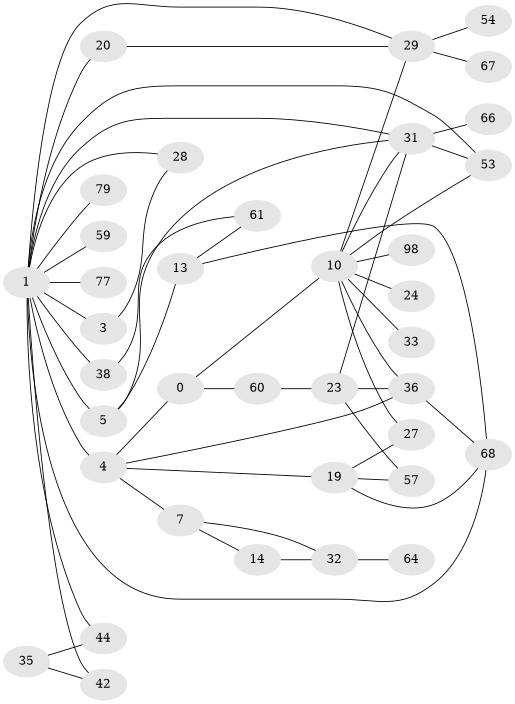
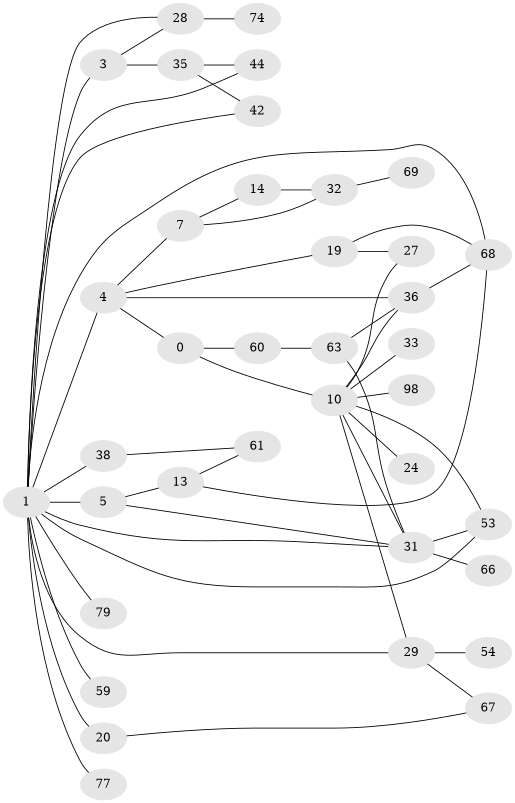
node "74": added
edge "20" -- "29": now "20" -- "67"
edge "3" -- "35": added
node "23": label "23" -> "63"
node "57": removed
node "64": label "64" -> "69"
